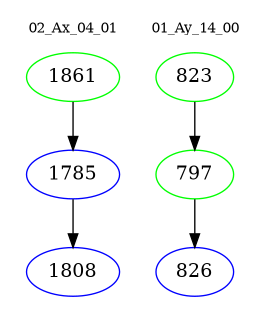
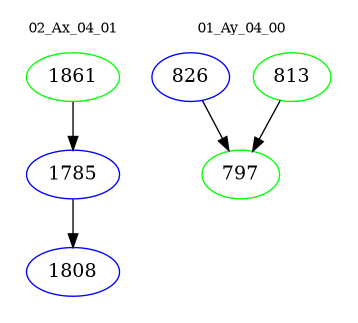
cluster "01_Ay_14_00": label "01_Ay_14_00" -> "01_Ay_04_00"
node "823": label "823" -> "813"
edge "797" -> "826": reversed
